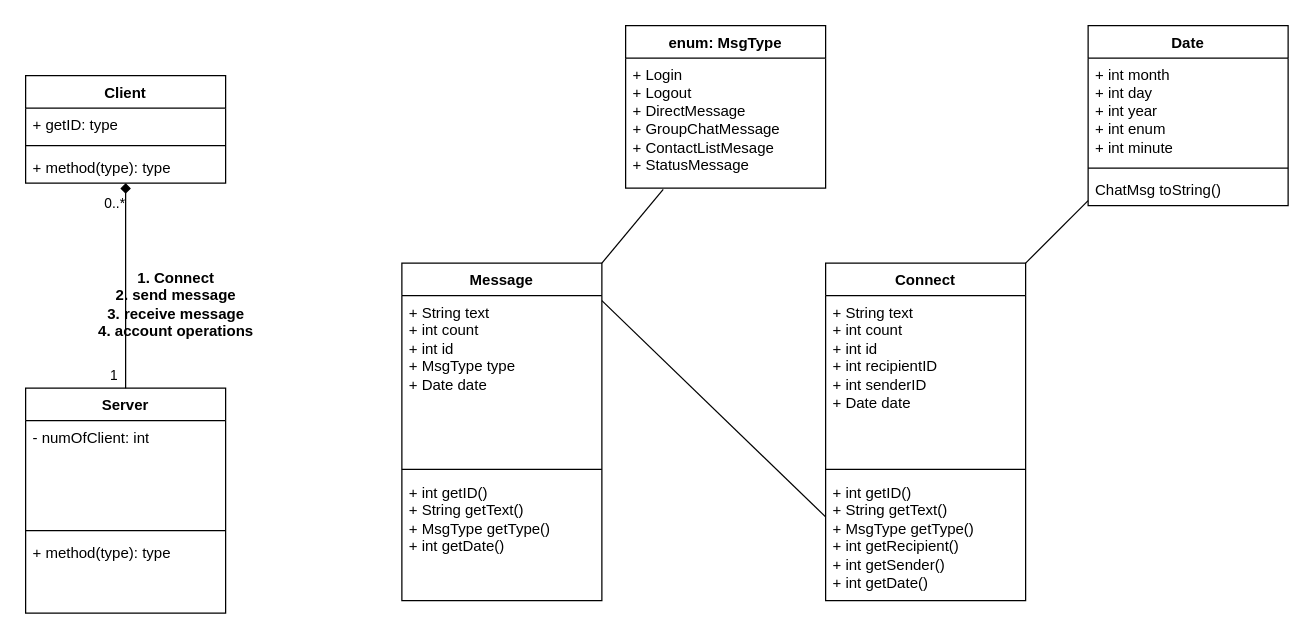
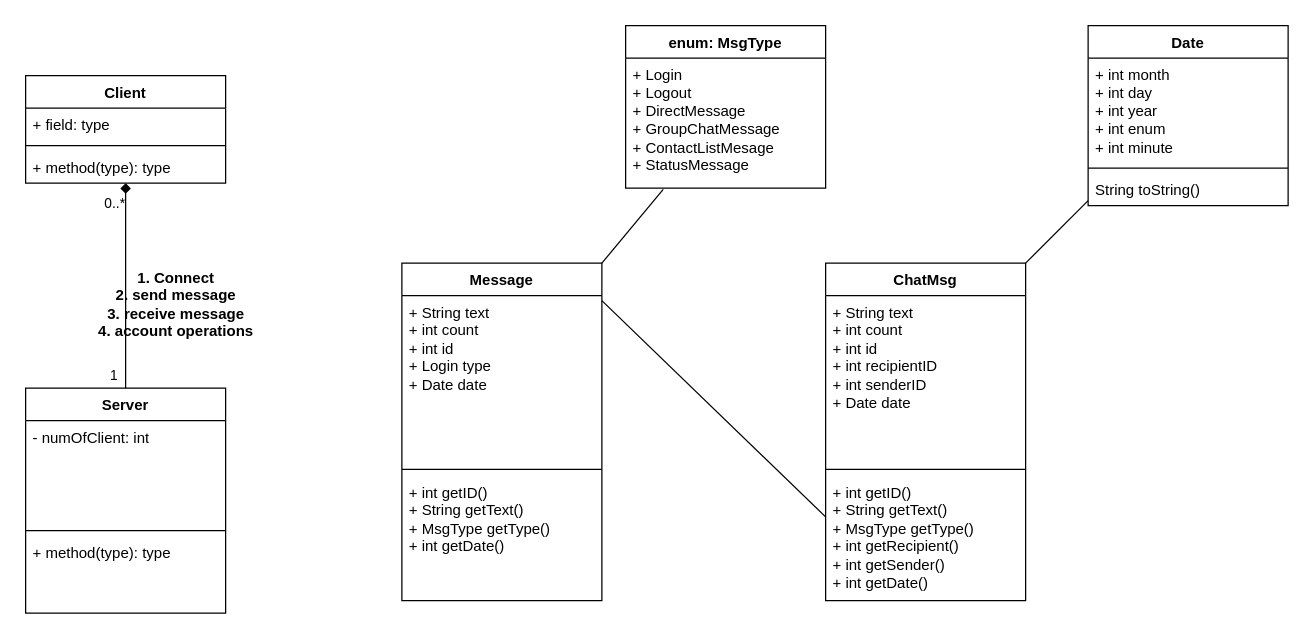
node "+ getID: type": label "+ getID: type" -> "+ field: type"
node "ChatMsg toString()": label "ChatMsg toString()" -> "String toString()"
node "Connect": label "Connect" -> "ChatMsg"
node "+ String text + int count + int id + MsgType type + Date date": label "+ String text + int count + int id + MsgType type + Date date" -> "+ String text + int count + int id + Login type + Date date"
